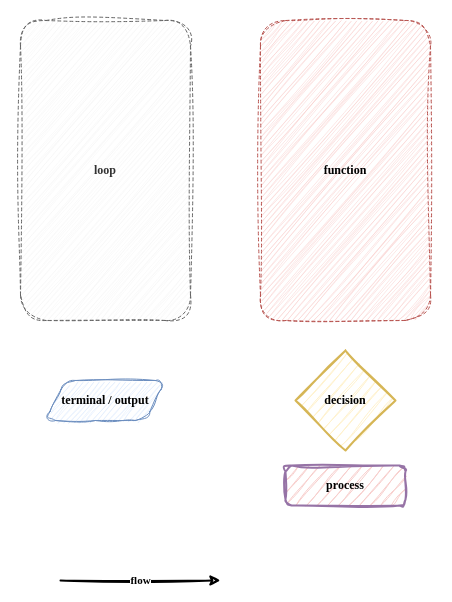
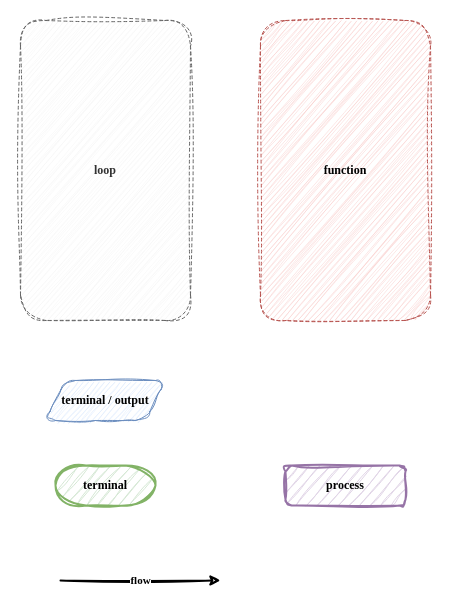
node "decision": removed
node "terminal": added
node "process": fillcolor #f8cecc -> #e1d5e7
